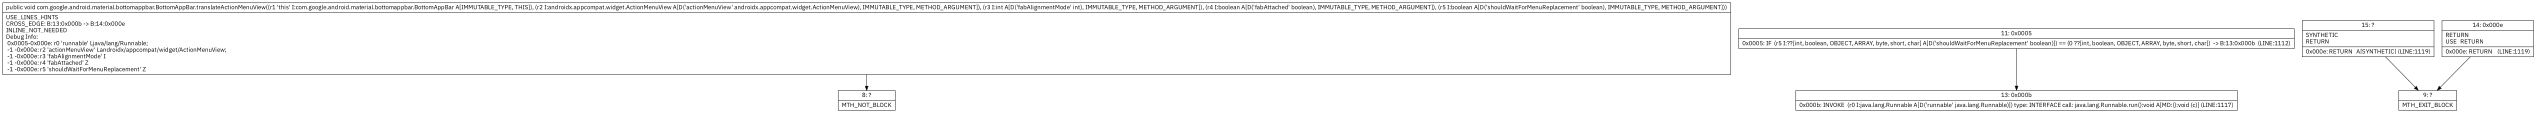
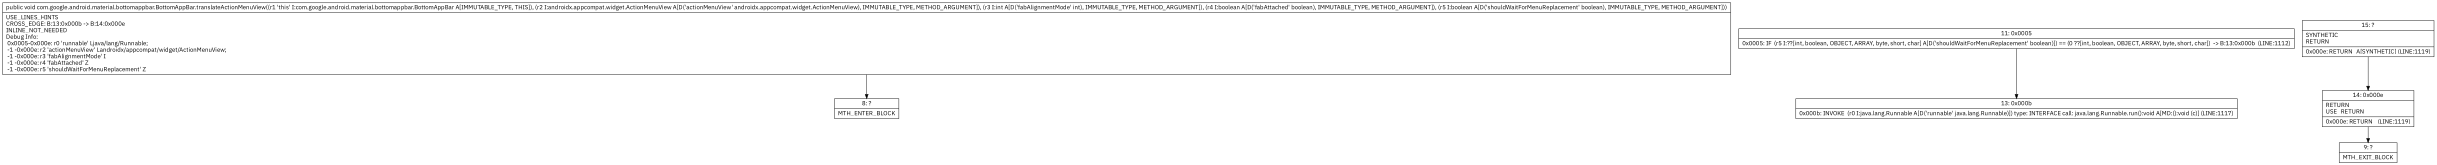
edge "15: ?" -> "9: ?": now "15: ?" -> "14: 0x000e"
node "8: ?": text "MTH_NOT_BLOCK" -> "MTH_ENTER_BLOCK"
